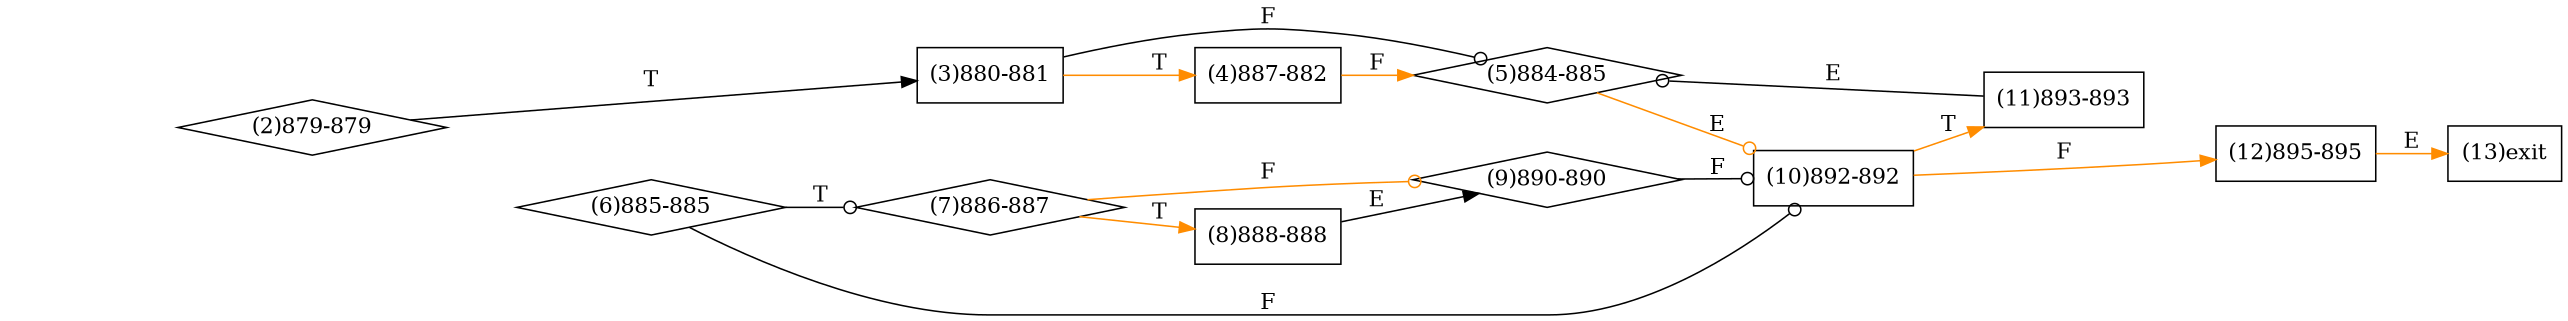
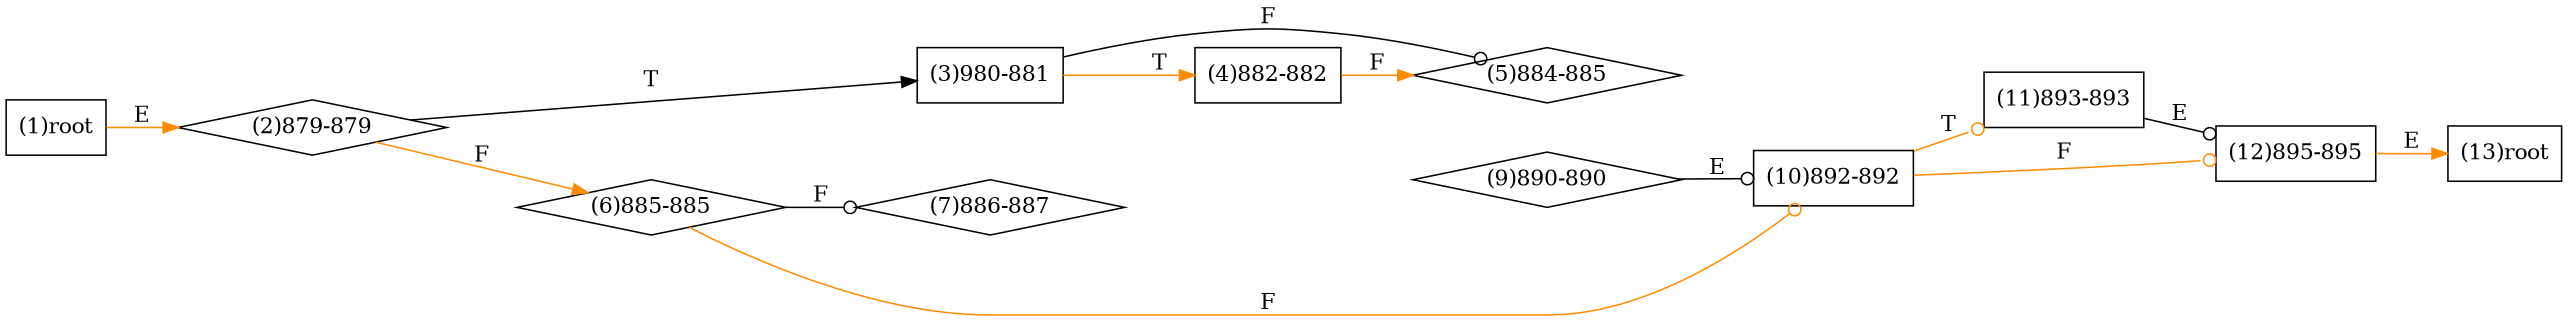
node "(3)880-881": label "(3)880-881" -> "(3)980-881"
node "(4)887-882": label "(4)887-882" -> "(4)882-882"
edge "(11)893-893" -> "(5)884-885": now "(11)893-893" -> "(12)895-895"
edge "(5)884-885" -> "(10)892-892": removed, label "E"
node "(1)root": added
edge "(10)892-892" -> "(11)893-893": arrowhead normal -> odot
node "(13)exit": label "(13)exit" -> "(13)root"
edge "(2)879-879" -> "(6)885-885": added, label "F"
edge "(9)890-890" -> "(10)892-892": label "F" -> "E"
edge "(10)892-892" -> "(12)895-895": arrowhead normal -> odot
edge "(7)886-887" -> "(9)890-890": removed, label "F"
edge "(6)885-885" -> "(7)886-887": label "T" -> "F"
node "(8)888-888": removed
edge "(6)885-885" -> "(10)892-892": color black -> darkorange
